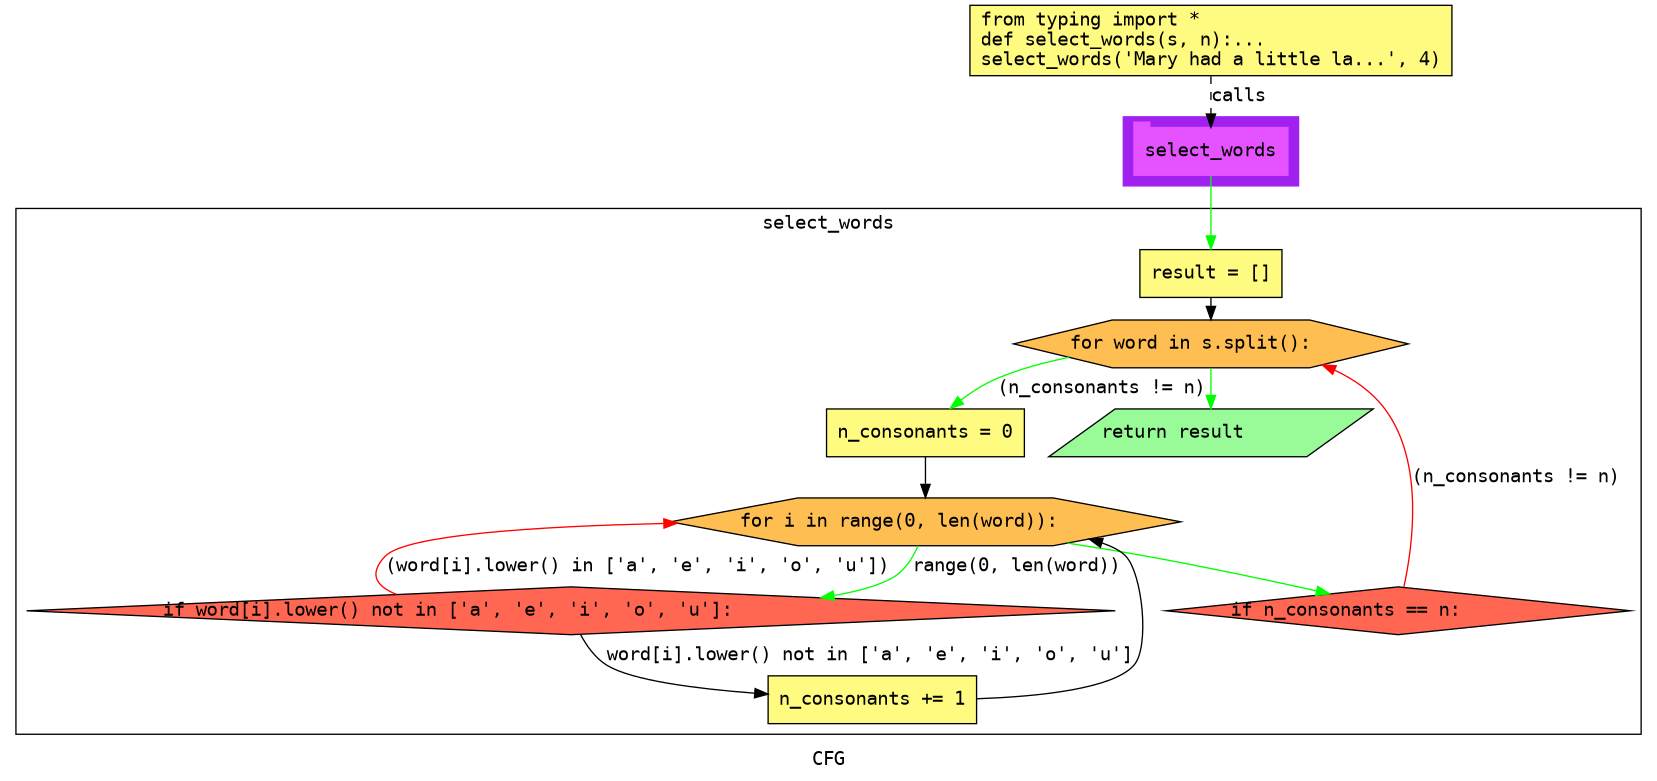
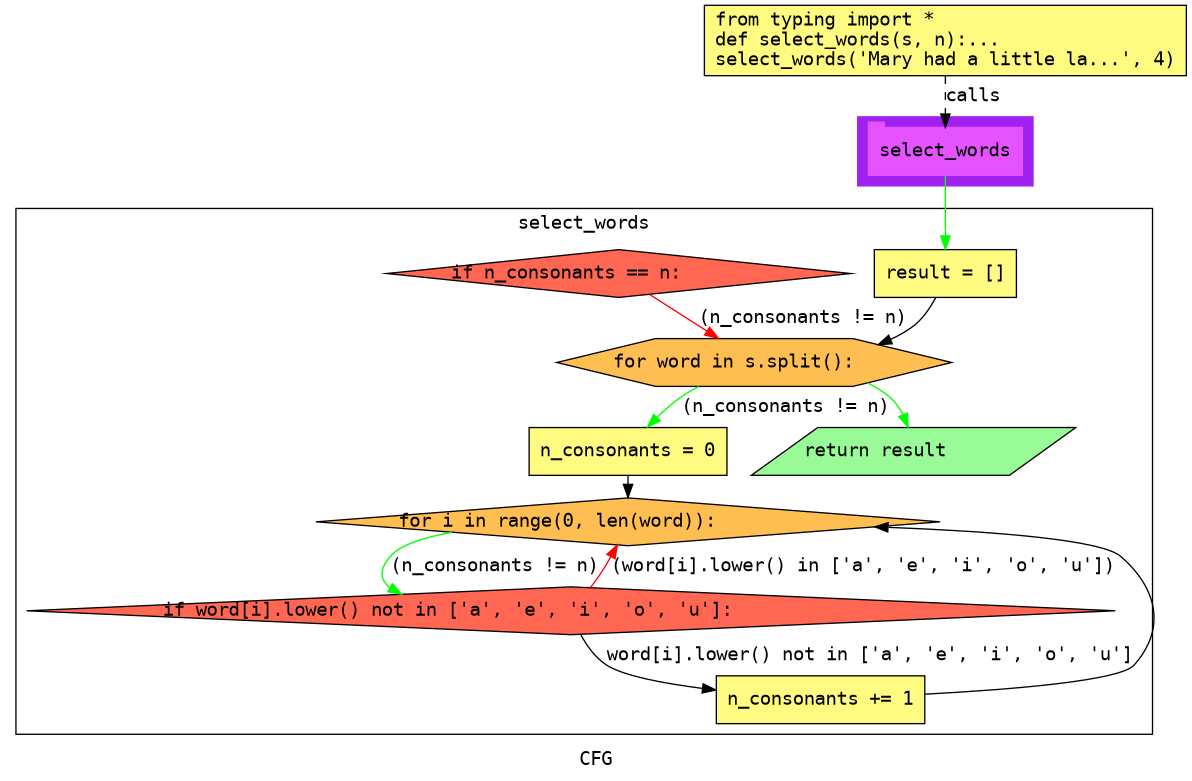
node "for i in range(0, len(word)):": shape hexagon -> diamond
edge "for i in range(0, len(word)):" -> "if n_consonants == n:": removed
edge "for i in range(0, len(word)):" -> "if word[i].lower() not in ['a', 'e', 'i', 'o', 'u']:": label "range(0, len(word))" -> "(n_consonants != n)"
